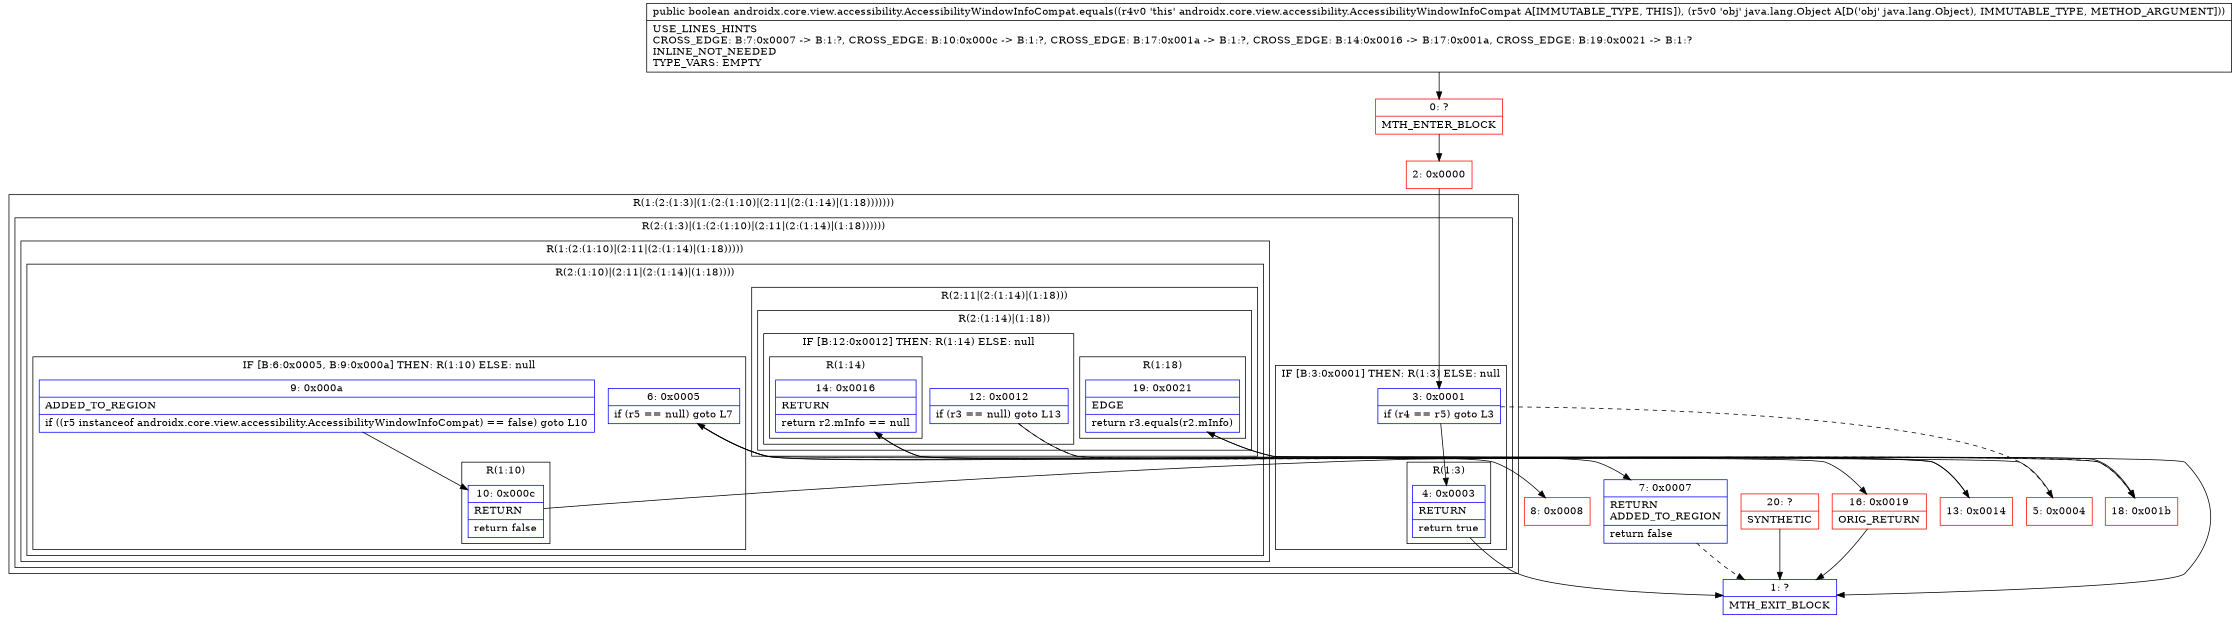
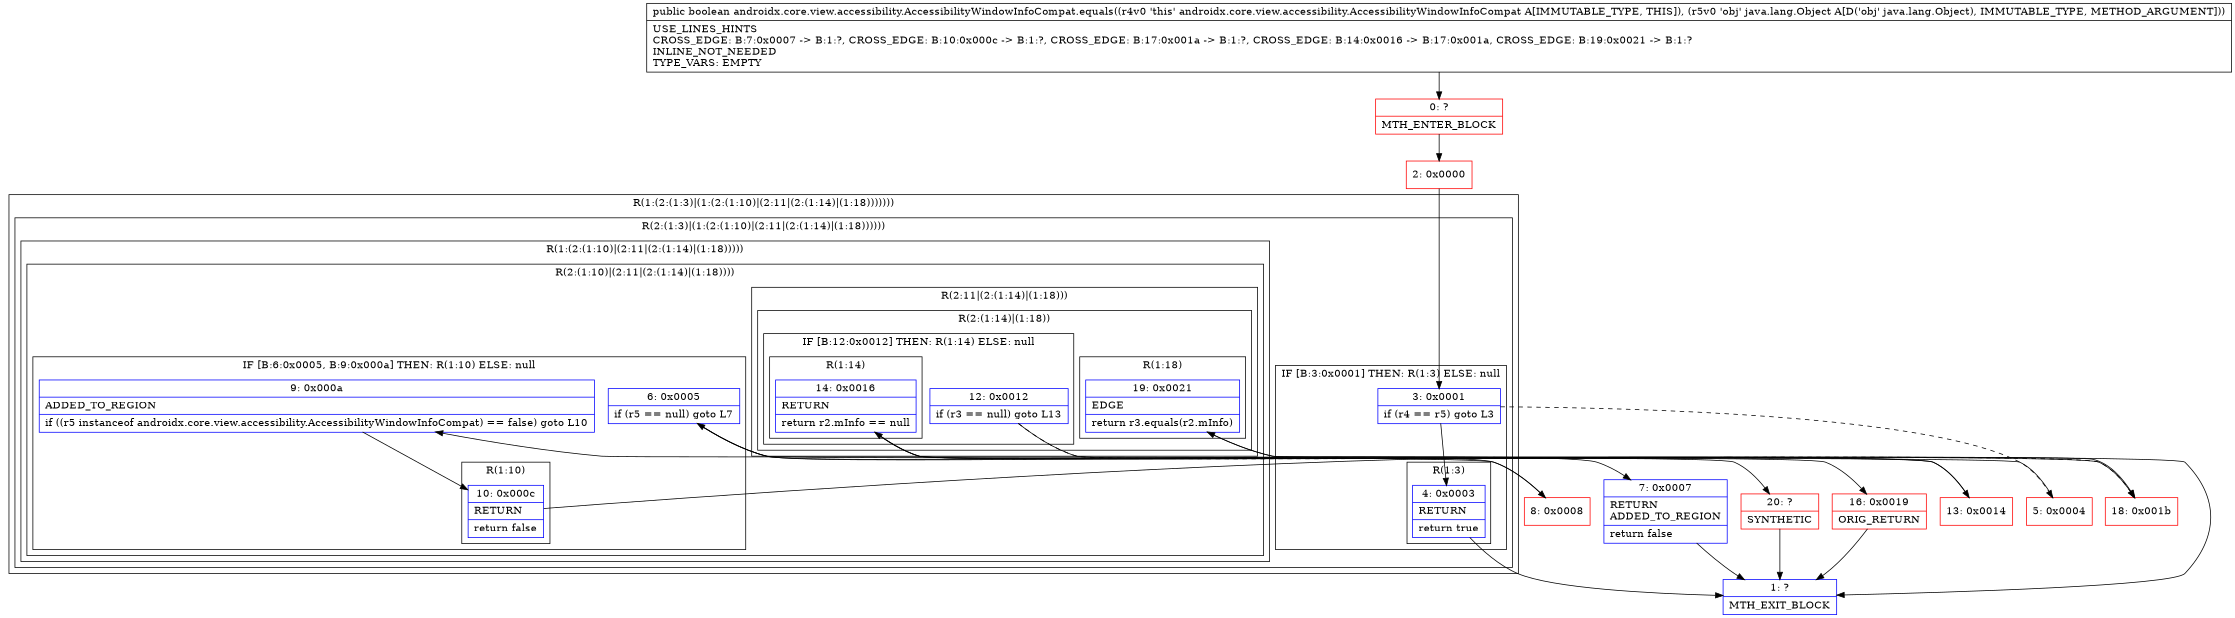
edge "8: 0x0008" -> "9: 0x000a": added
edge "14: 0x0016" -> "20: ?": added
edge "7: 0x0007" -> "1: ?": style dashed -> solid
